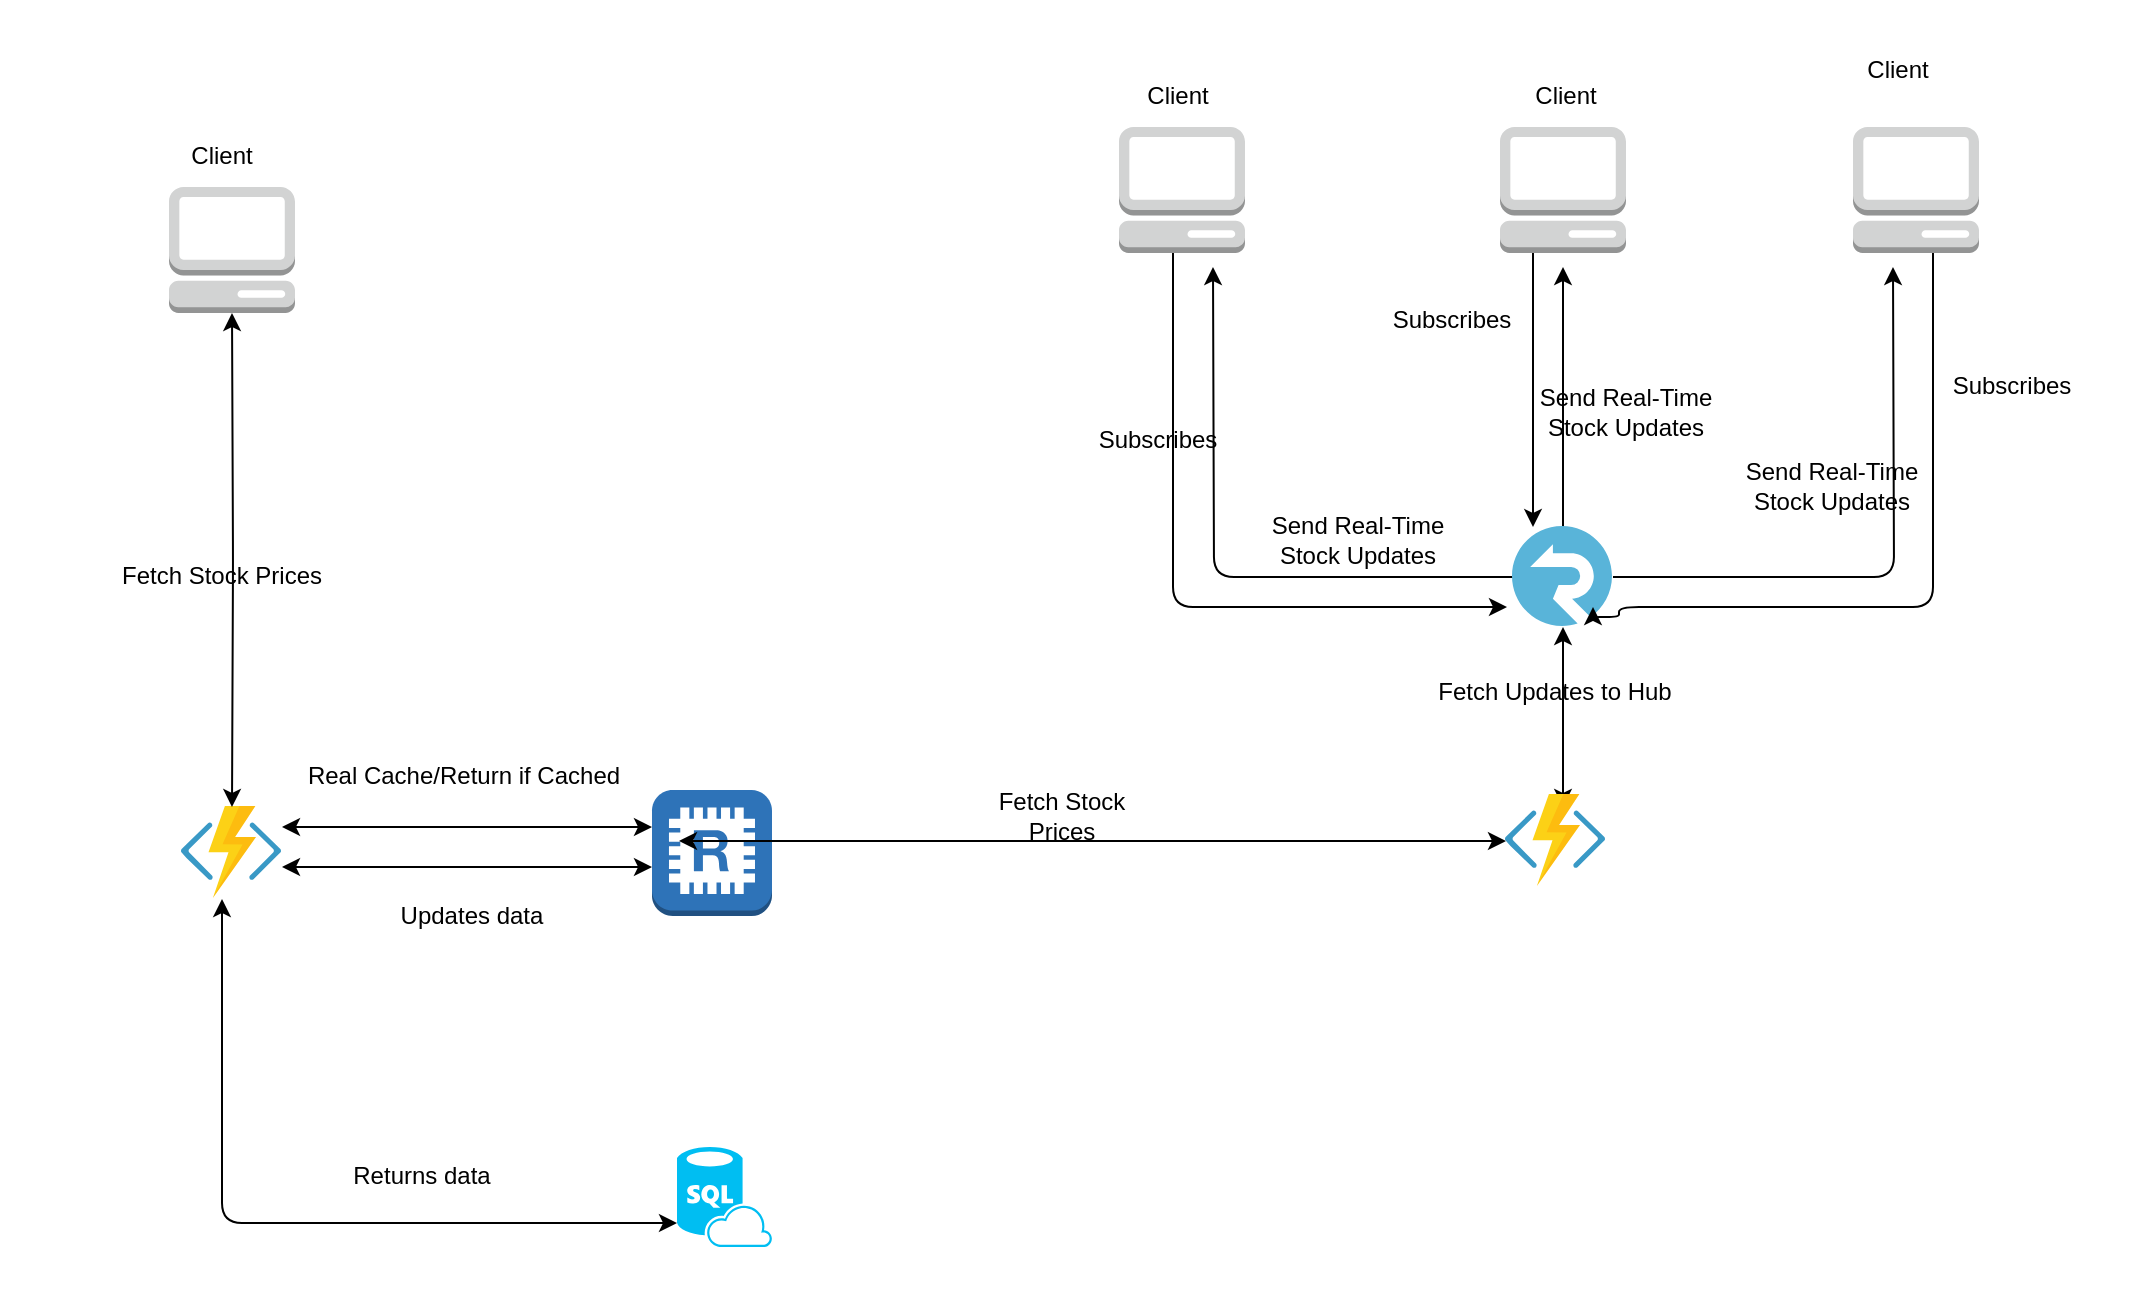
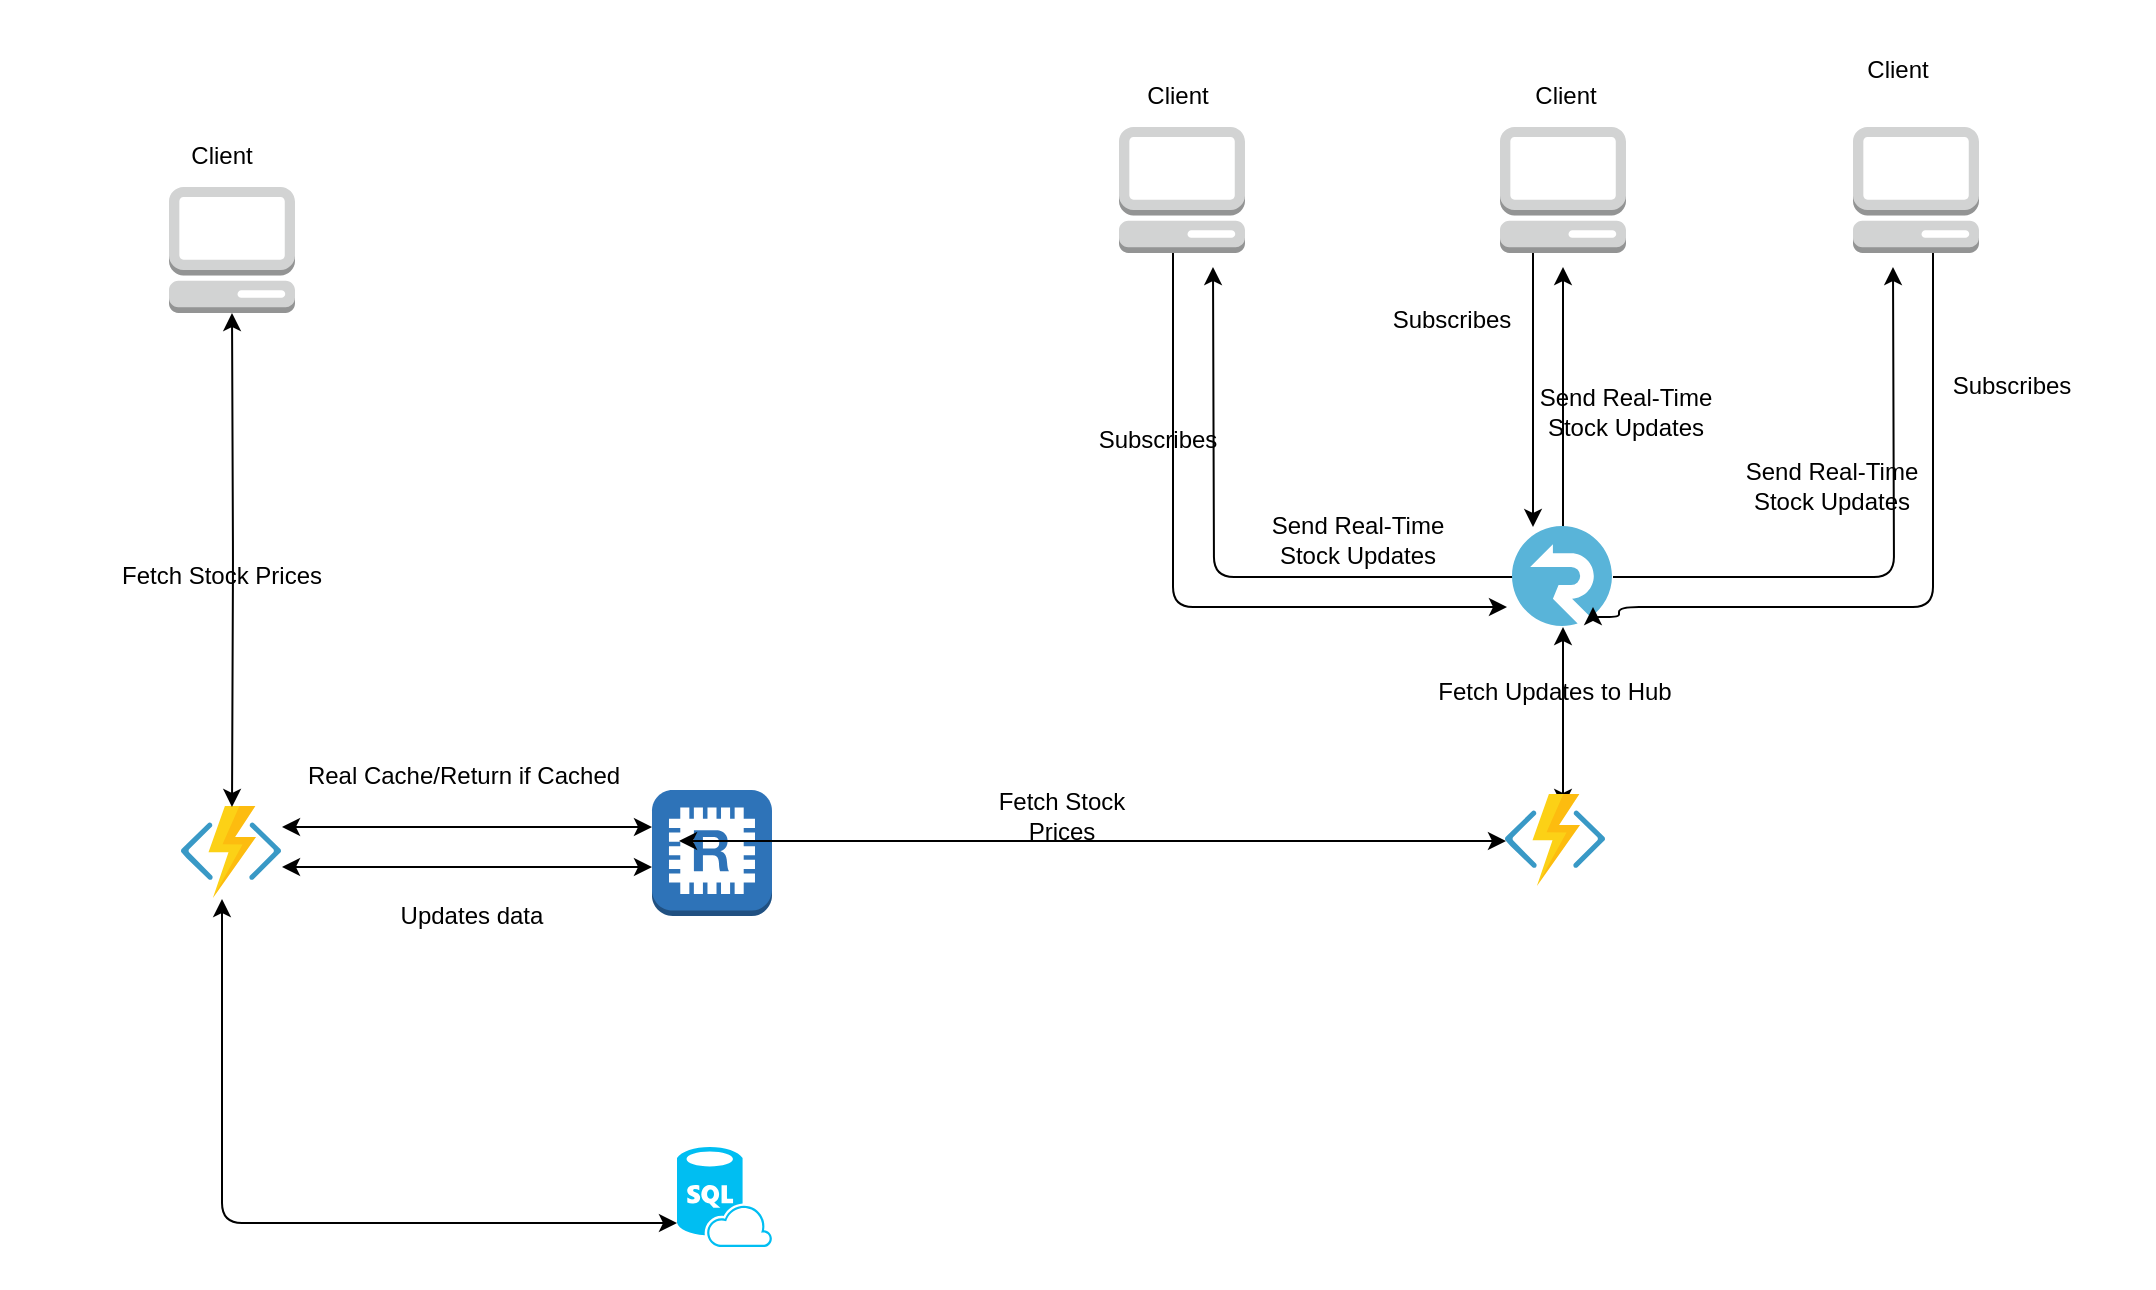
node "Returns data": removed
